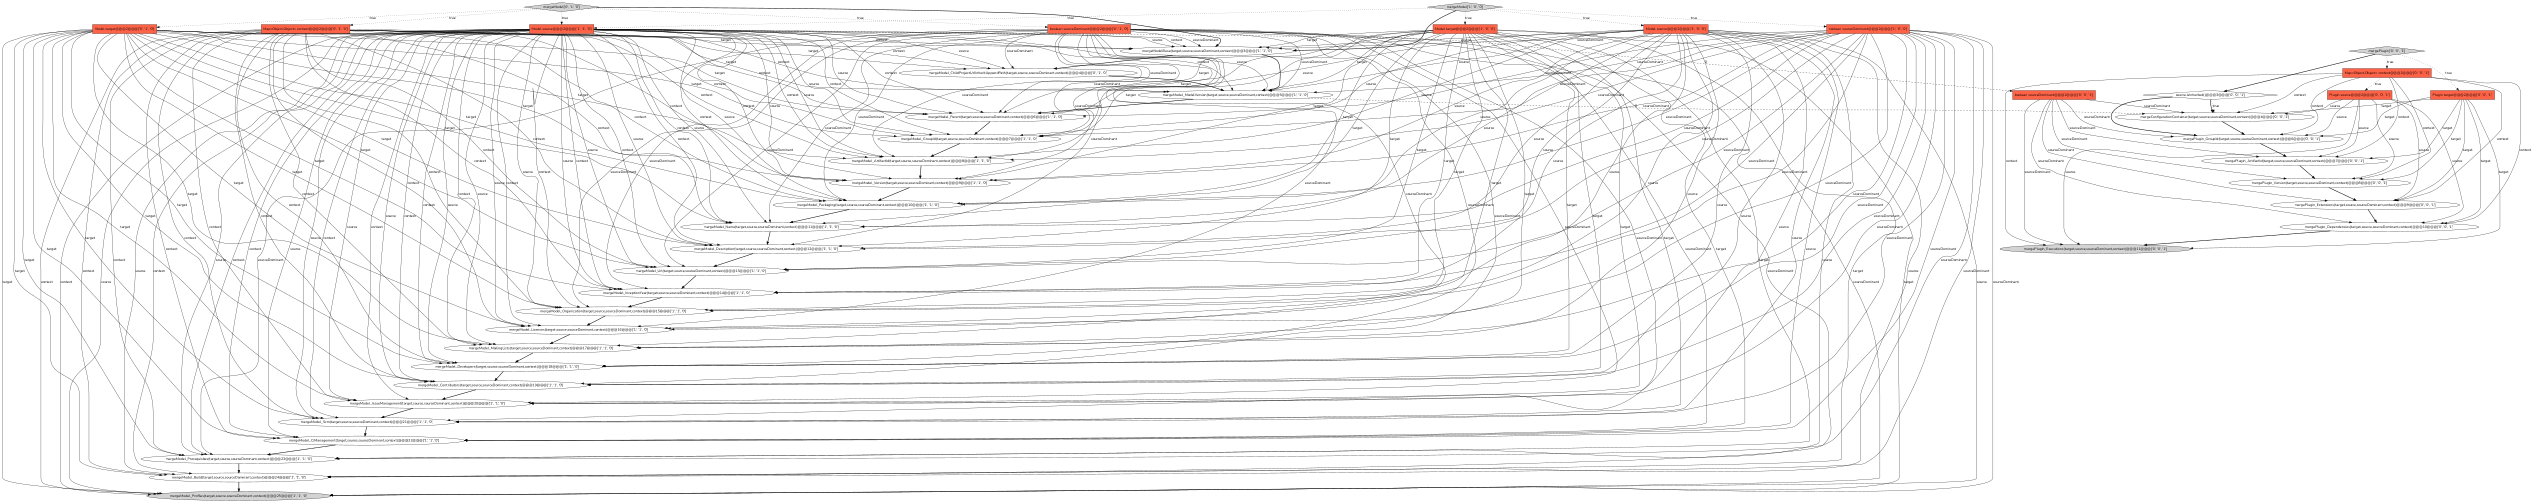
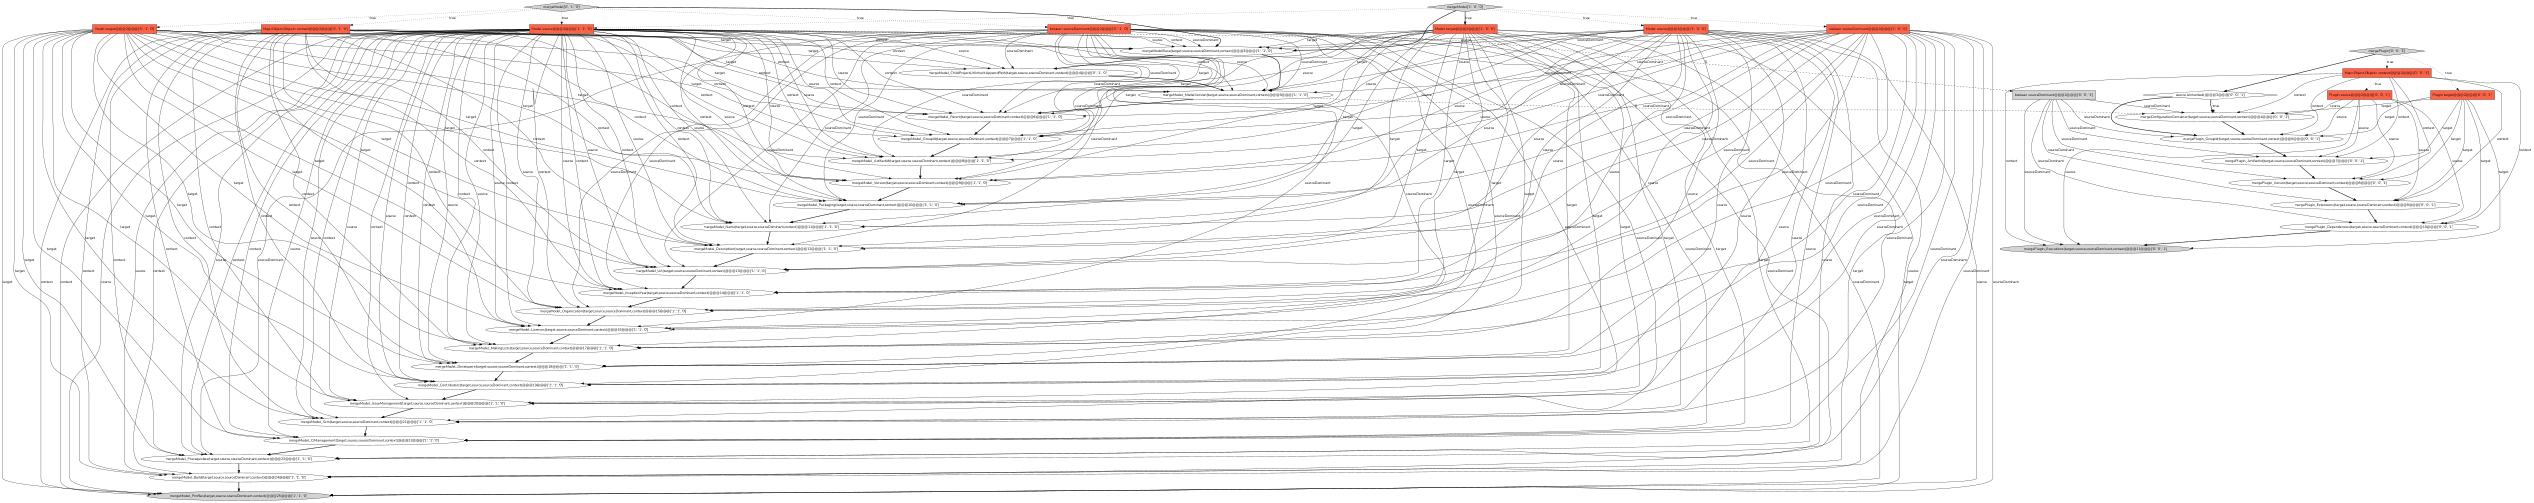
edge "mergeModel['1', '0', '0']" -> "Model target@@@2@@@['1', '0', '0']": style dotted -> bold
node "boolean sourceDominant@@@2@@@['0', '0', '1']": fillcolor tomato -> lightgray
